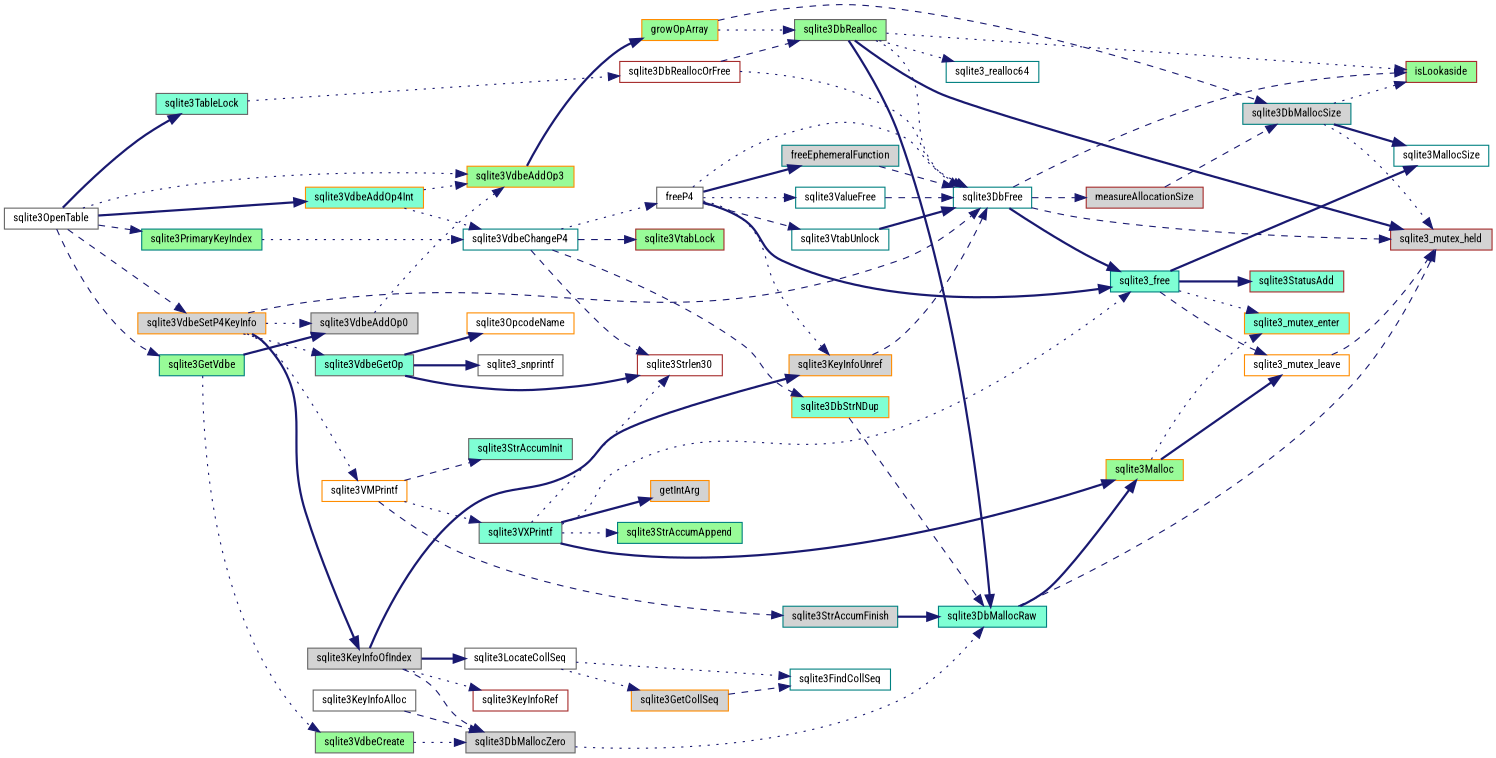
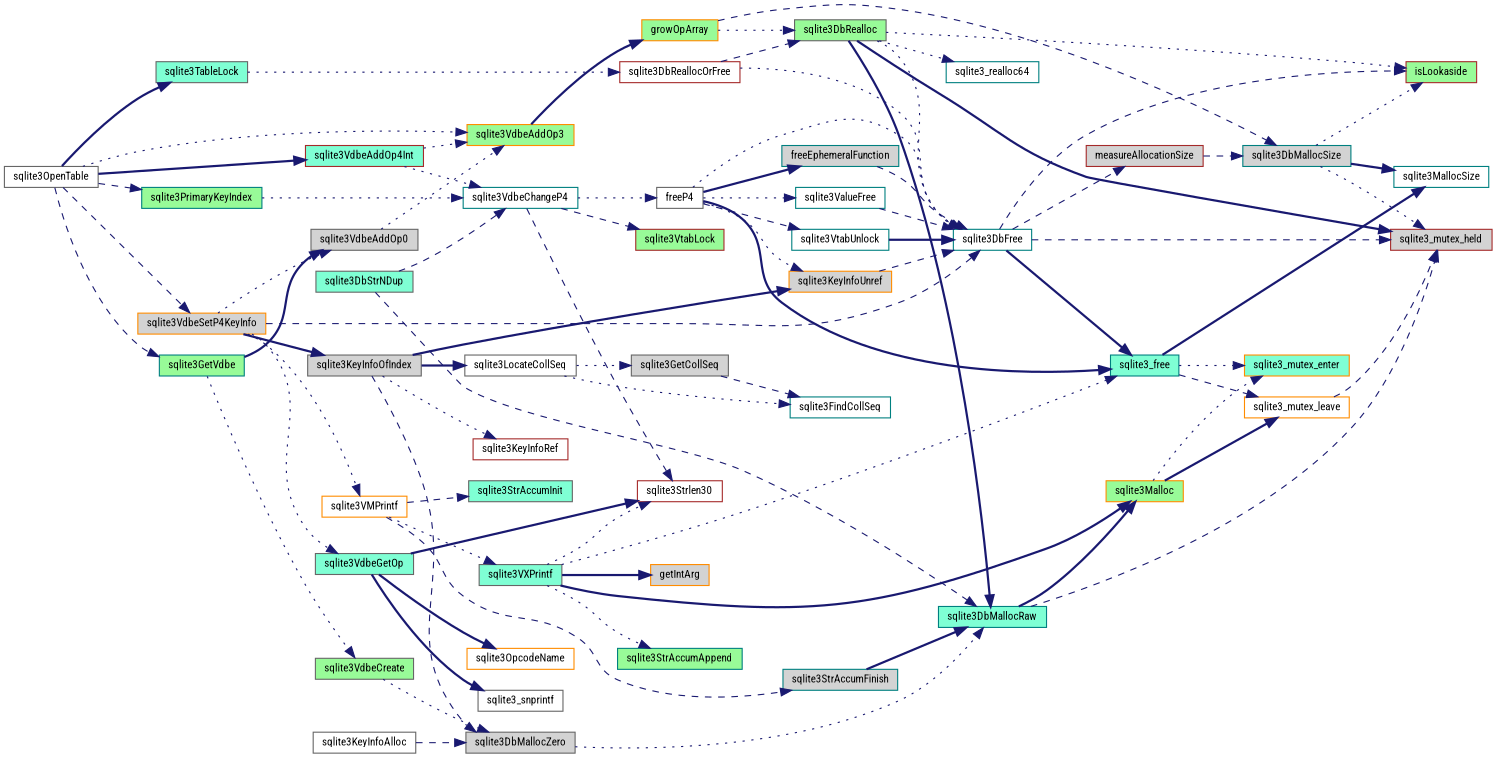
node "sqlite3VdbeAddOp4Int": color darkorange -> brown
node "sqlite3StatusAdd": removed
edge "sqlite3VdbeChangeP4" -> "sqlite3DbStrNDup": reversed
node "sqlite3DbStrNDup": color darkorange -> gray40
node "sqlite3GetCollSeq": color darkorange -> gray40
